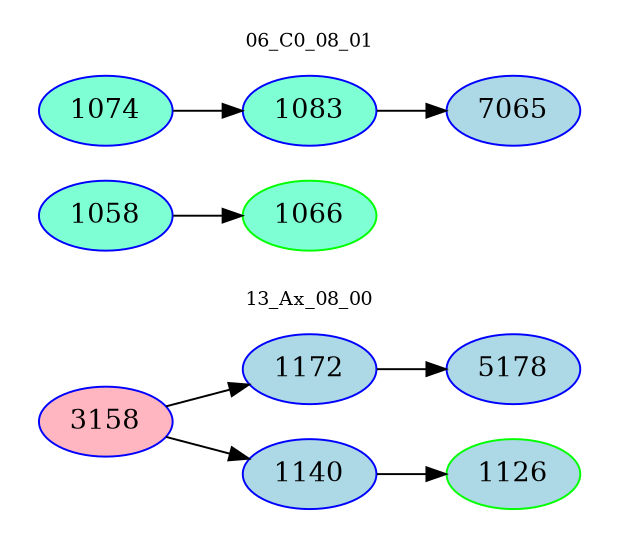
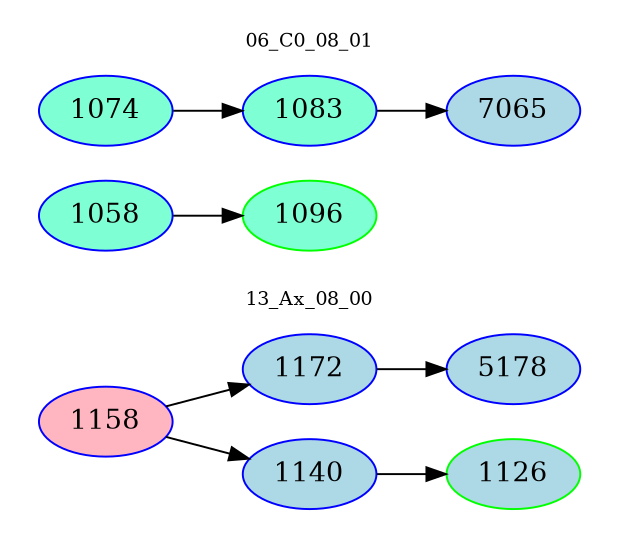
node "1066": label "1066" -> "1096"
node "3158": label "3158" -> "1158"
